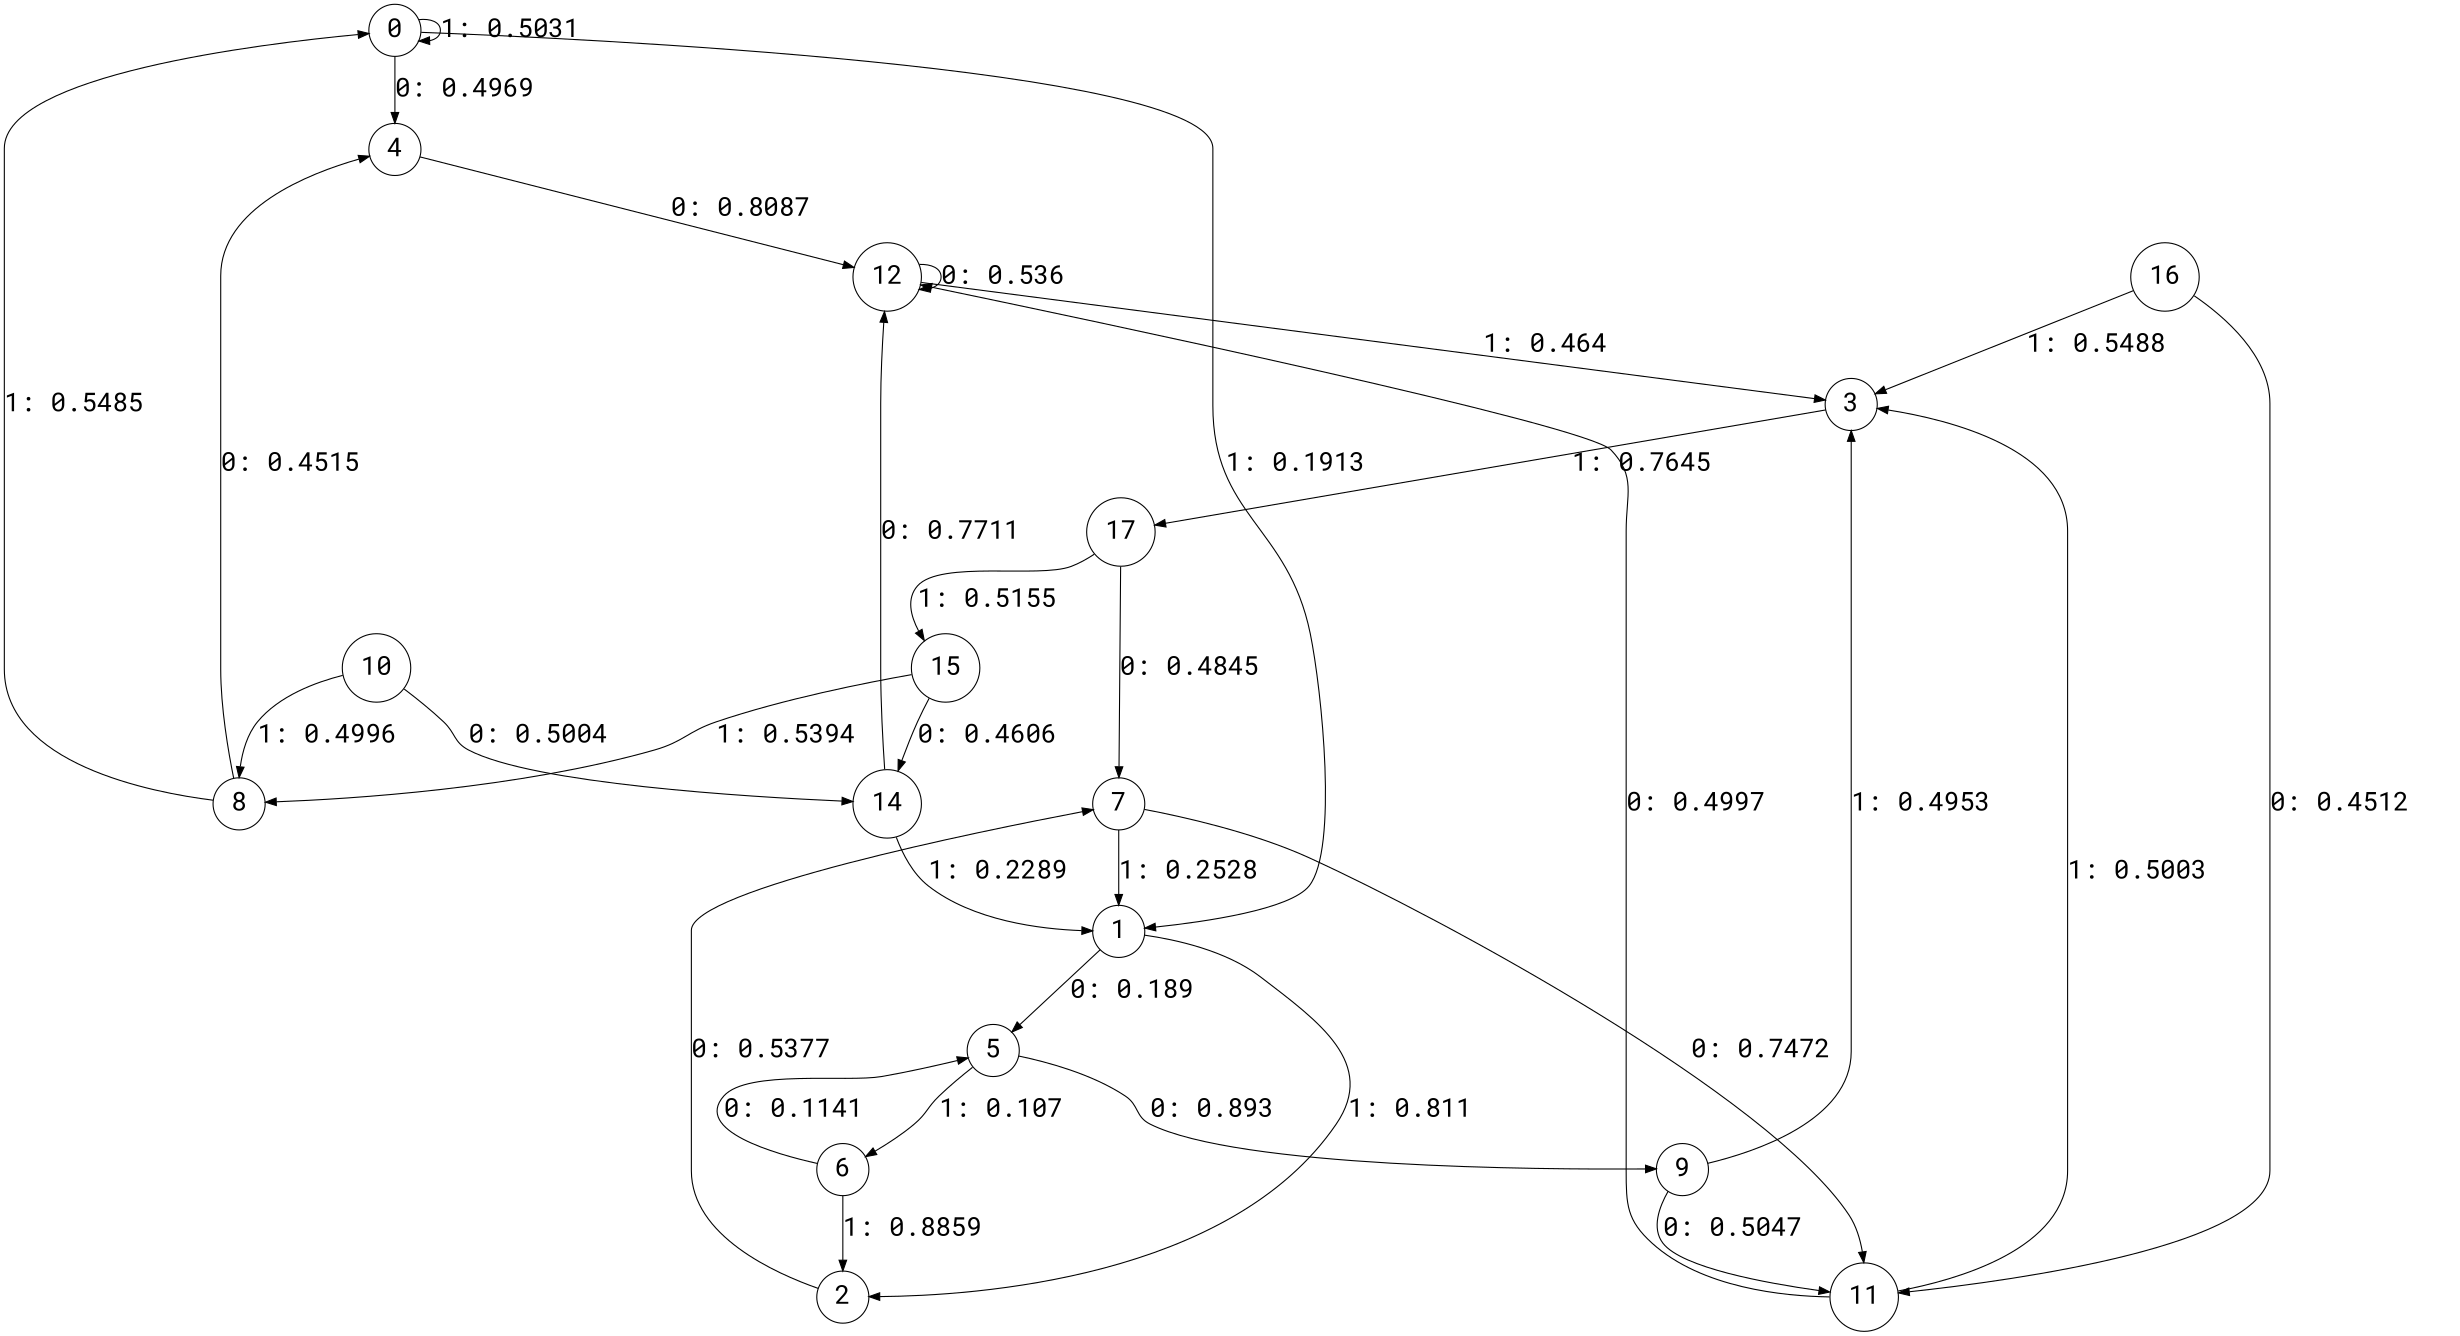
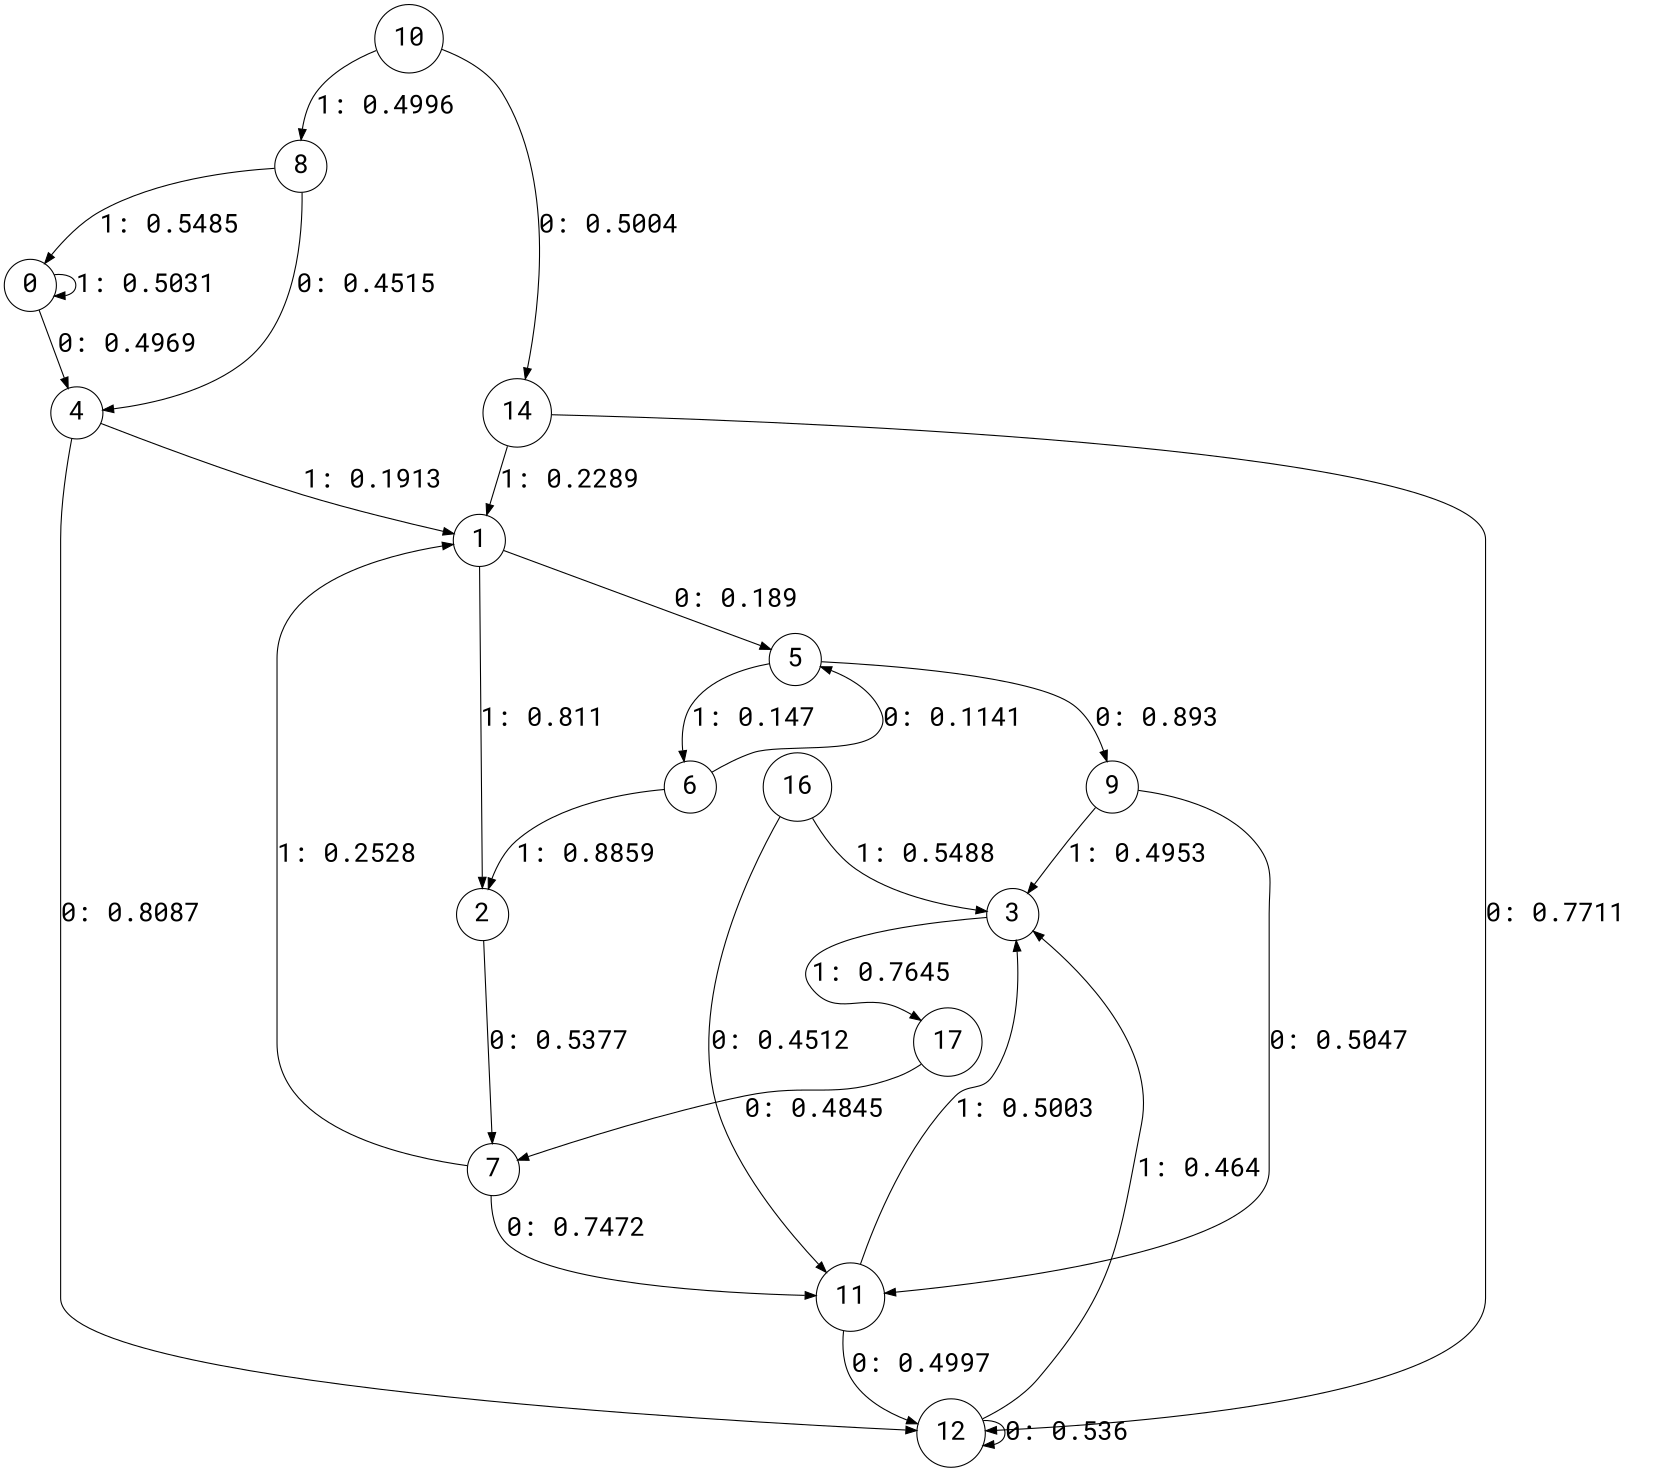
edge "0" -> "1": now "4" -> "1"
node "15": removed
edge "5" -> "6": label "1: 0.107    " -> "1: 0.147    "
